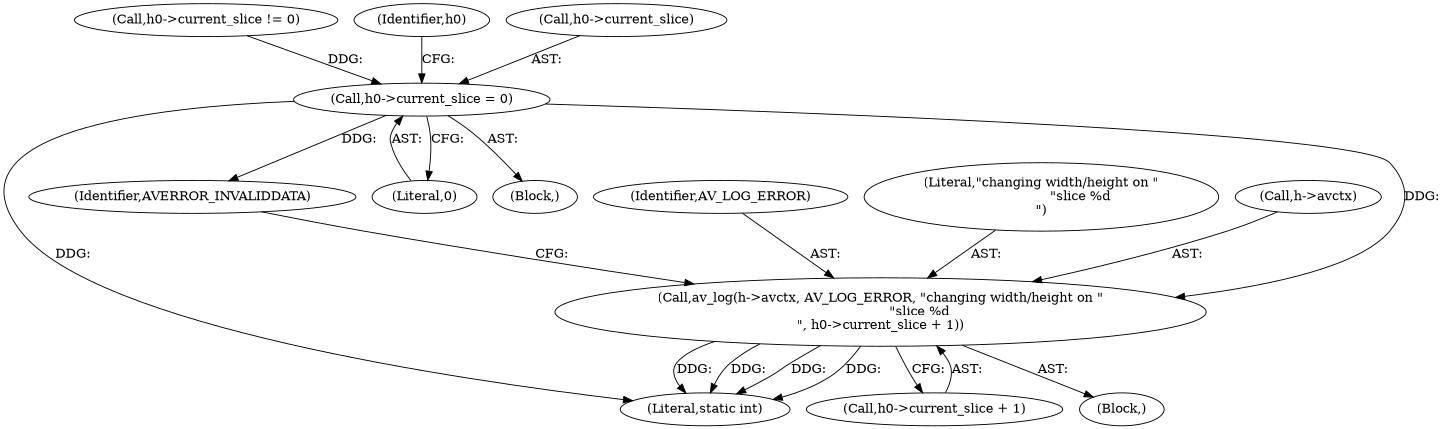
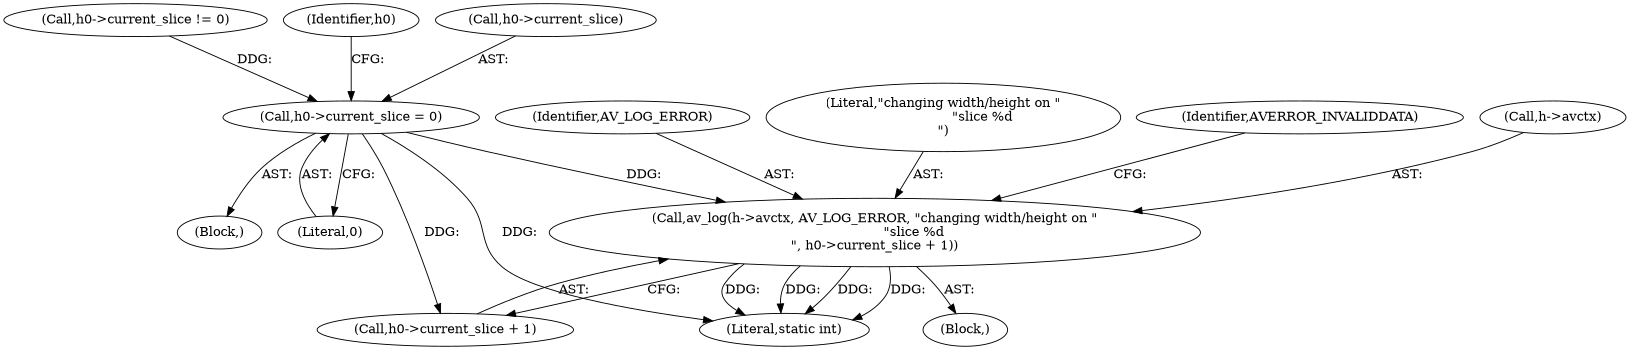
edge "(Call,h0->current_slice = 0)" -> "(Identifier,AVERROR_INVALIDDATA)": now "(Call,h0->current_slice = 0)" -> "(Call,h0->current_slice + 1)"
